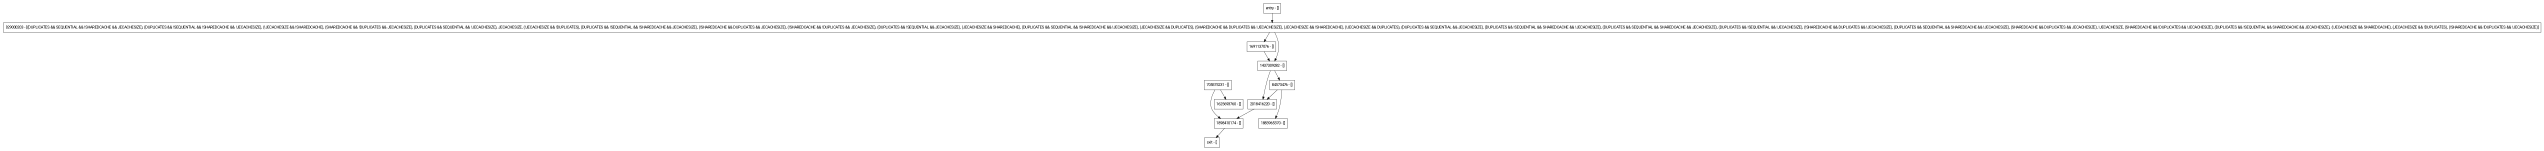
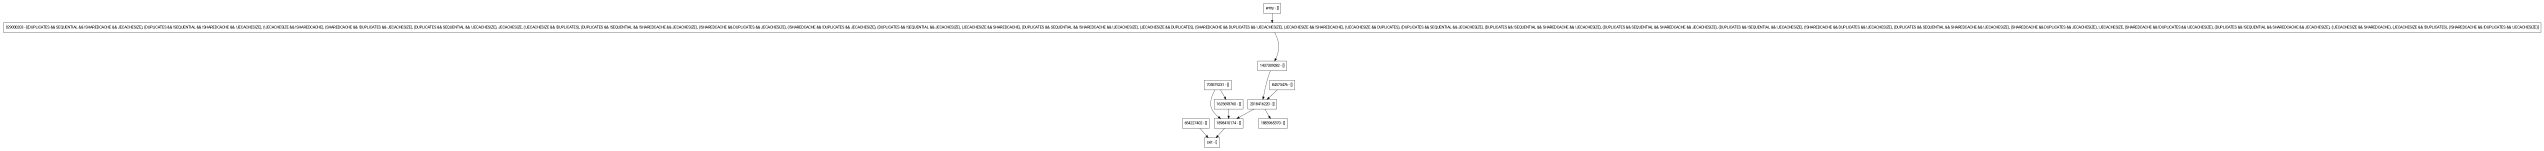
node "1691137076 - []": removed
edge "1437309282 - []" -> "84573476 - []": removed
edge "84573476 - []" -> "1883965370 - []": now "2018416220 - []" -> "1883965370 - []"
edge "1625693760 - []" -> "1898410174 - []": added
node "654227402 - []": added
